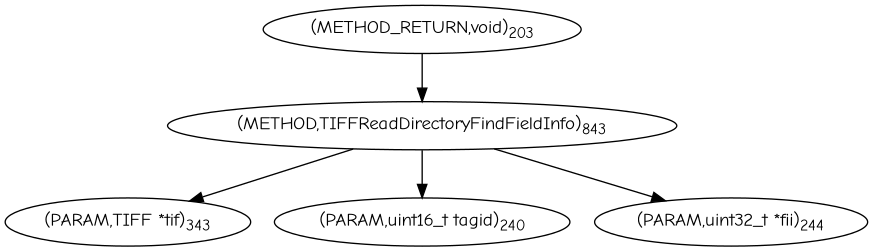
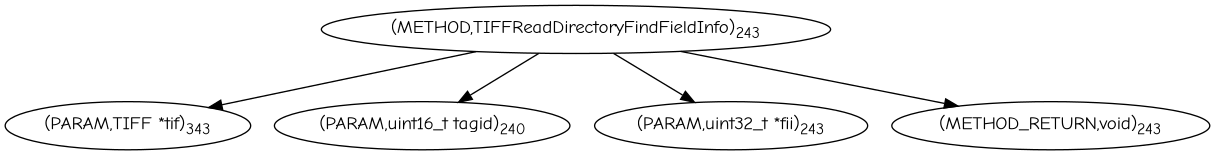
node "(METHOD_RETURN,void)": text "203" -> "243"
edge "(METHOD_RETURN,void)" -> "(METHOD,TIFFReadDirectoryFindFieldInfo)": reversed
node "(METHOD,TIFFReadDirectoryFindFieldInfo)": text "843" -> "243"
node "(PARAM,uint32_t *fii)": text "244" -> "243"
